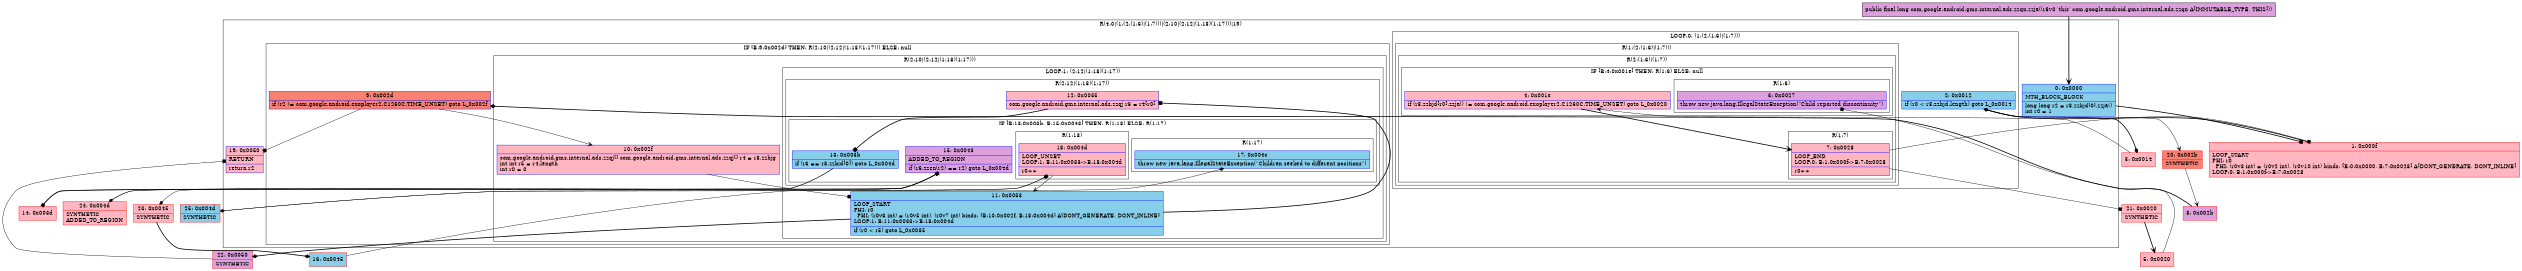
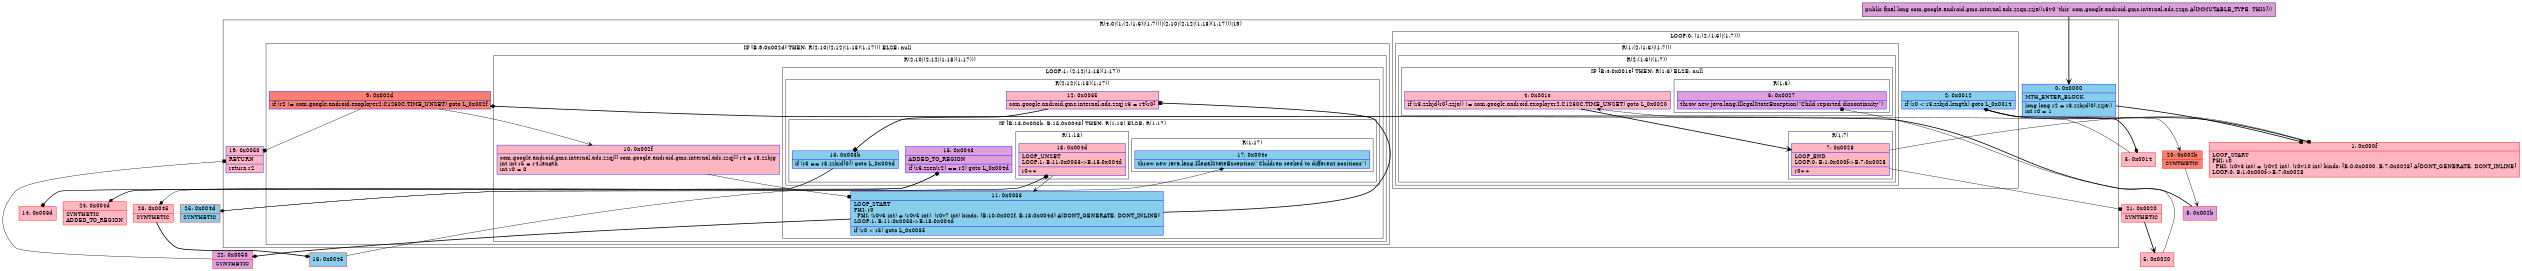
node "0: 0x0000": text "MTH_BLOCK_BLOCK" -> "MTH_ENTER_BLOCK"
edge "14: 0x003d" -> "15: 0x0043": style bold -> solid
